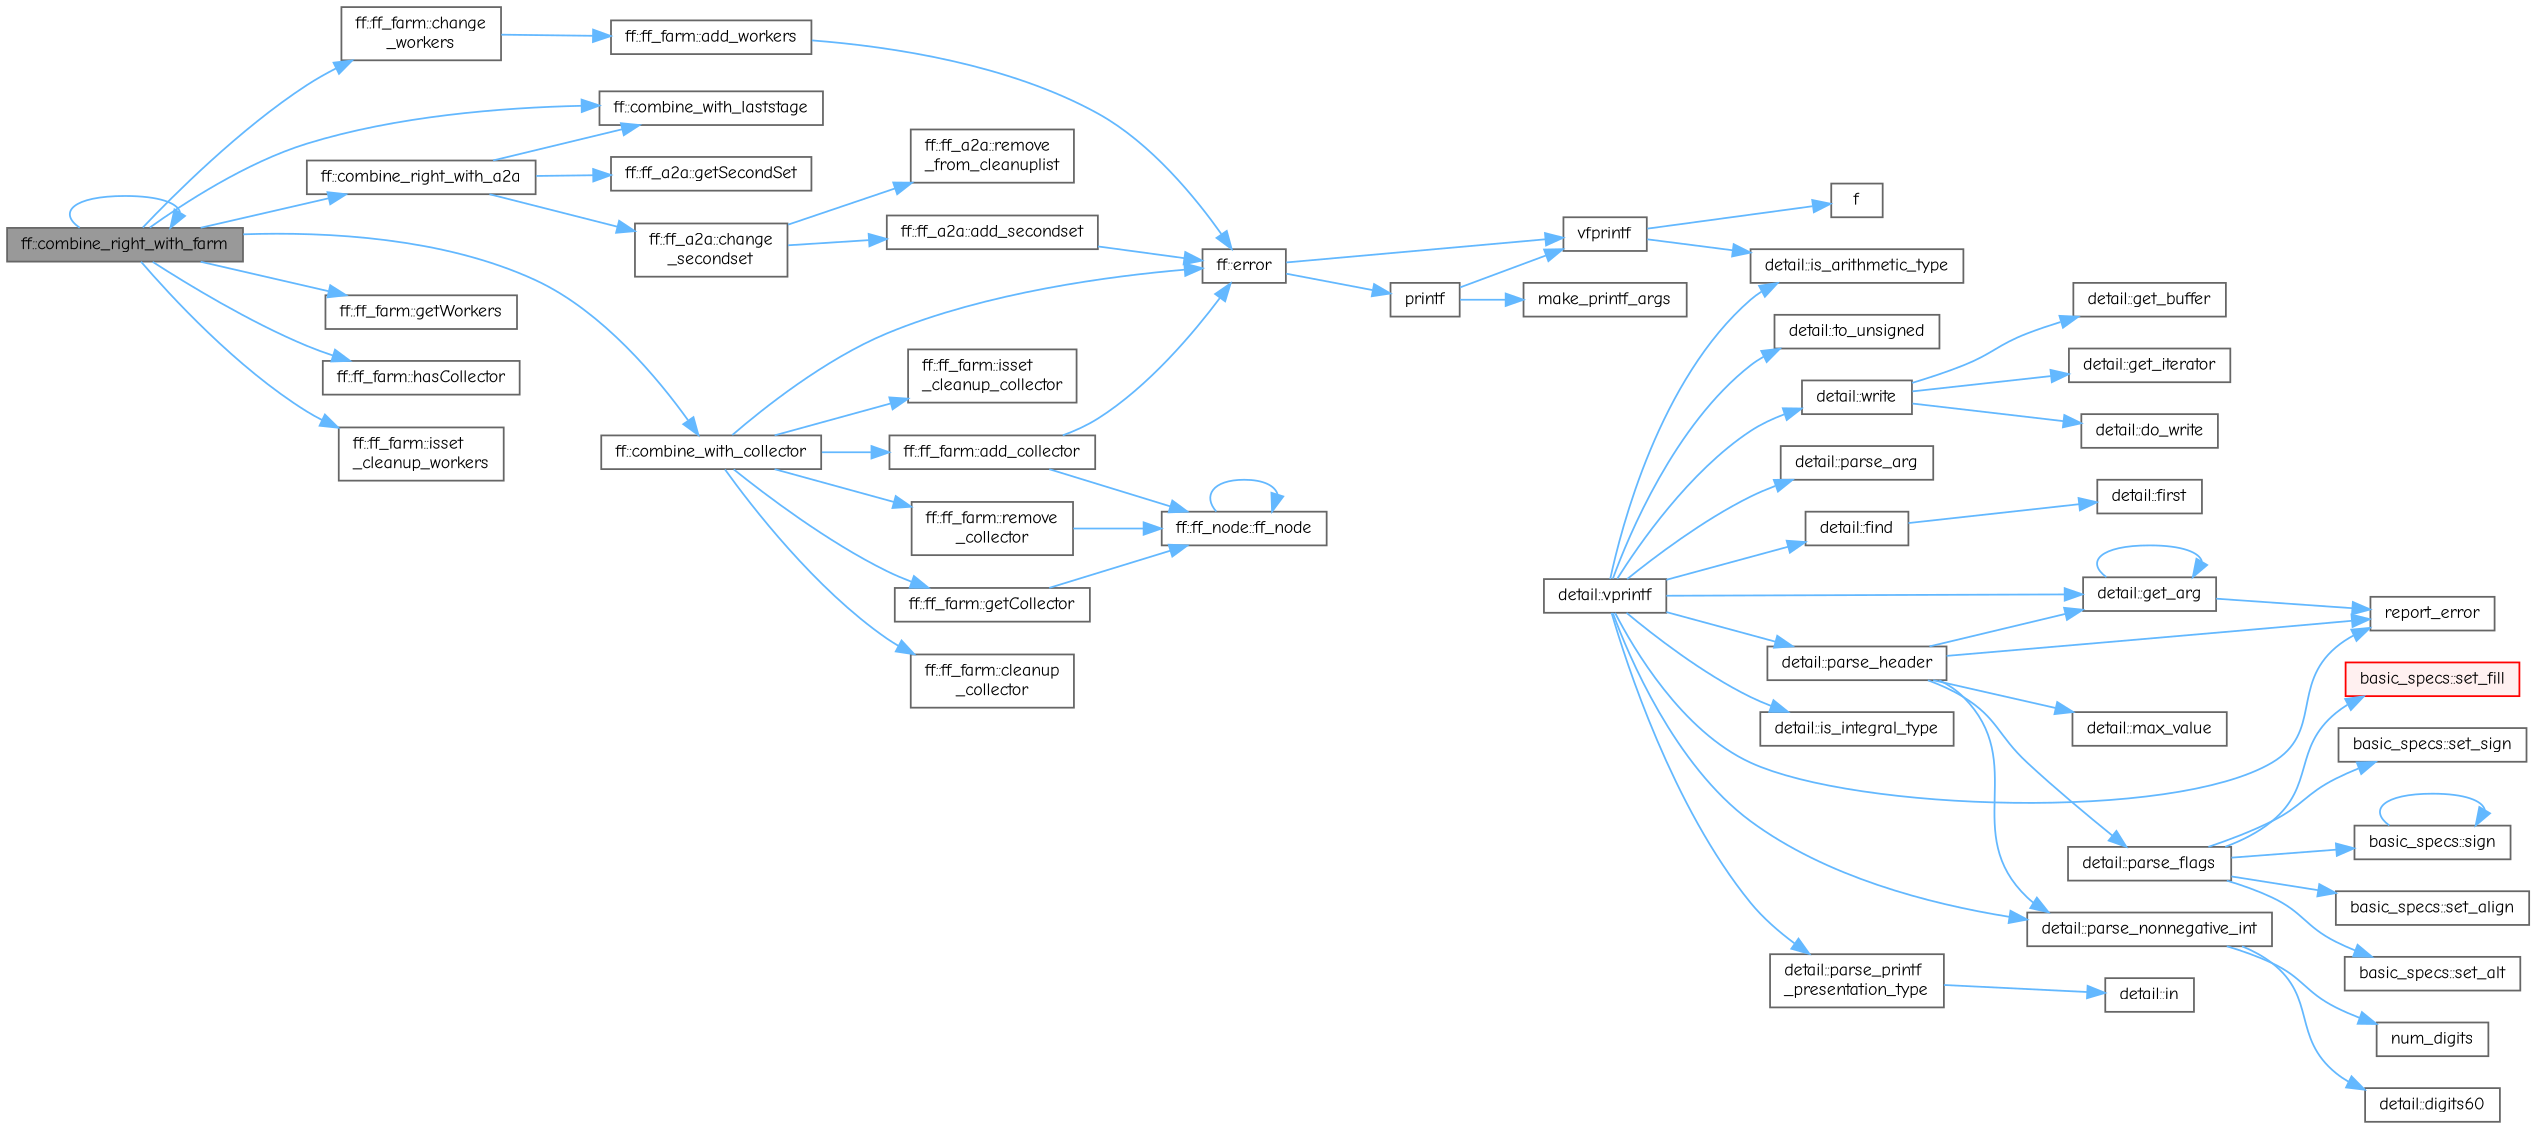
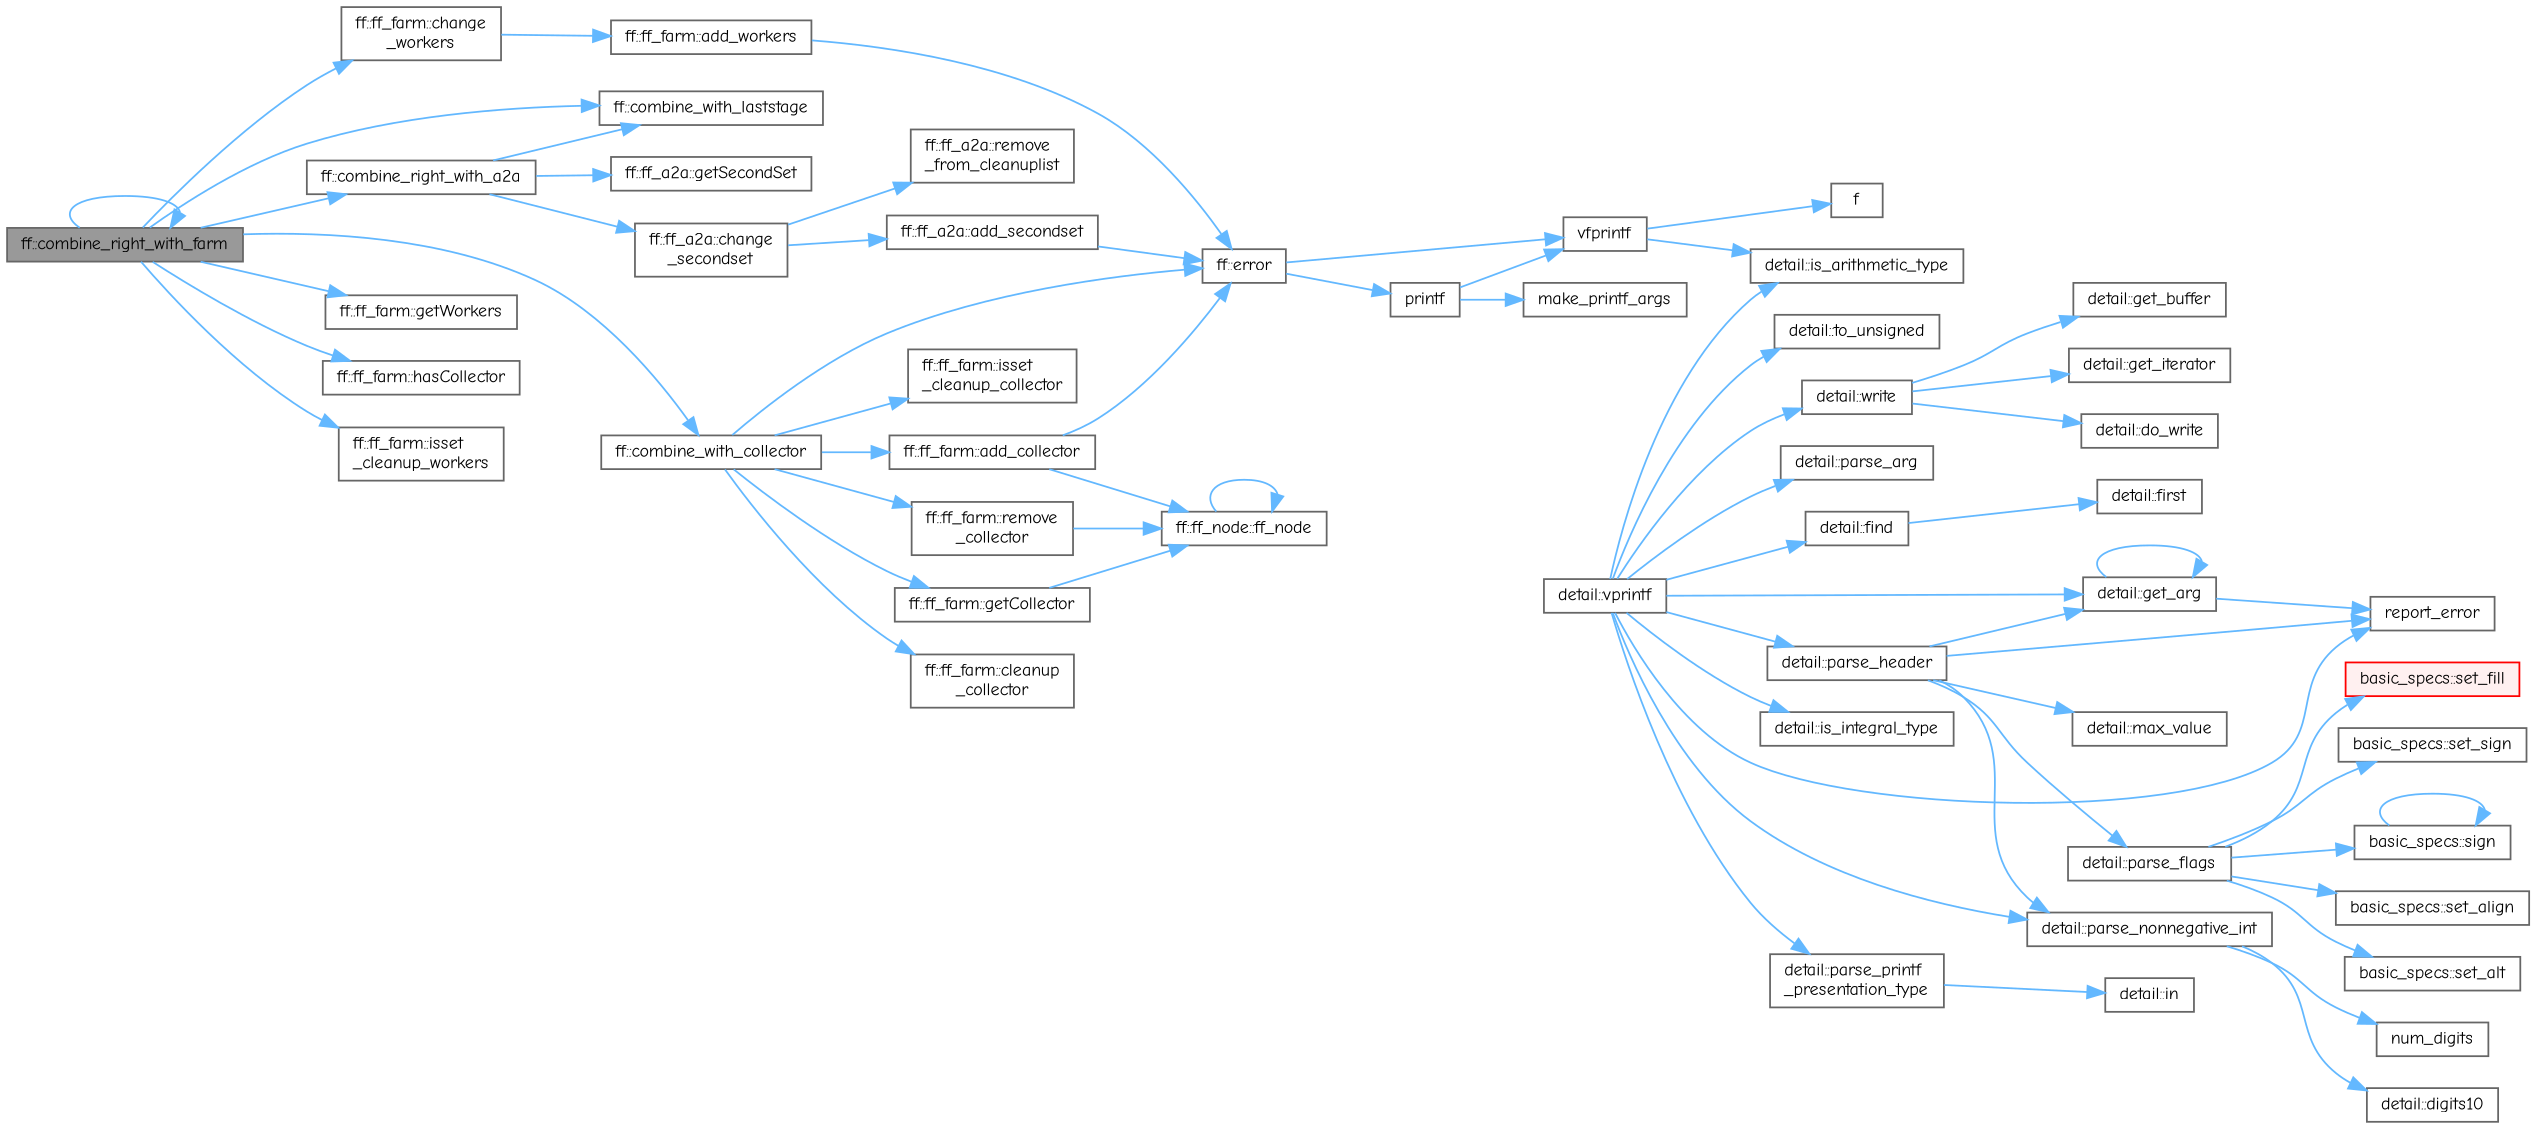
node "detail::digits60": label "detail::digits60" -> "detail::digits10"
